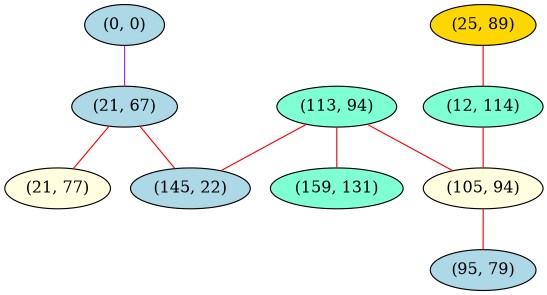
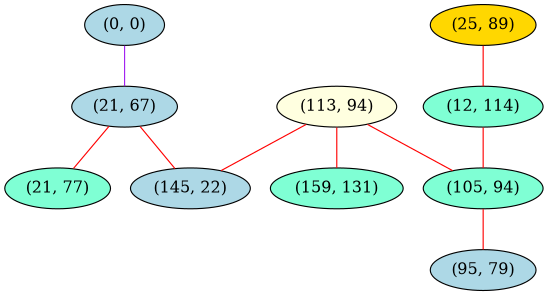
node "(113, 94)": fillcolor aquamarine -> lightyellow
node "(21, 77)": fillcolor lightyellow -> aquamarine
node "(105, 94)": fillcolor lightyellow -> aquamarine
